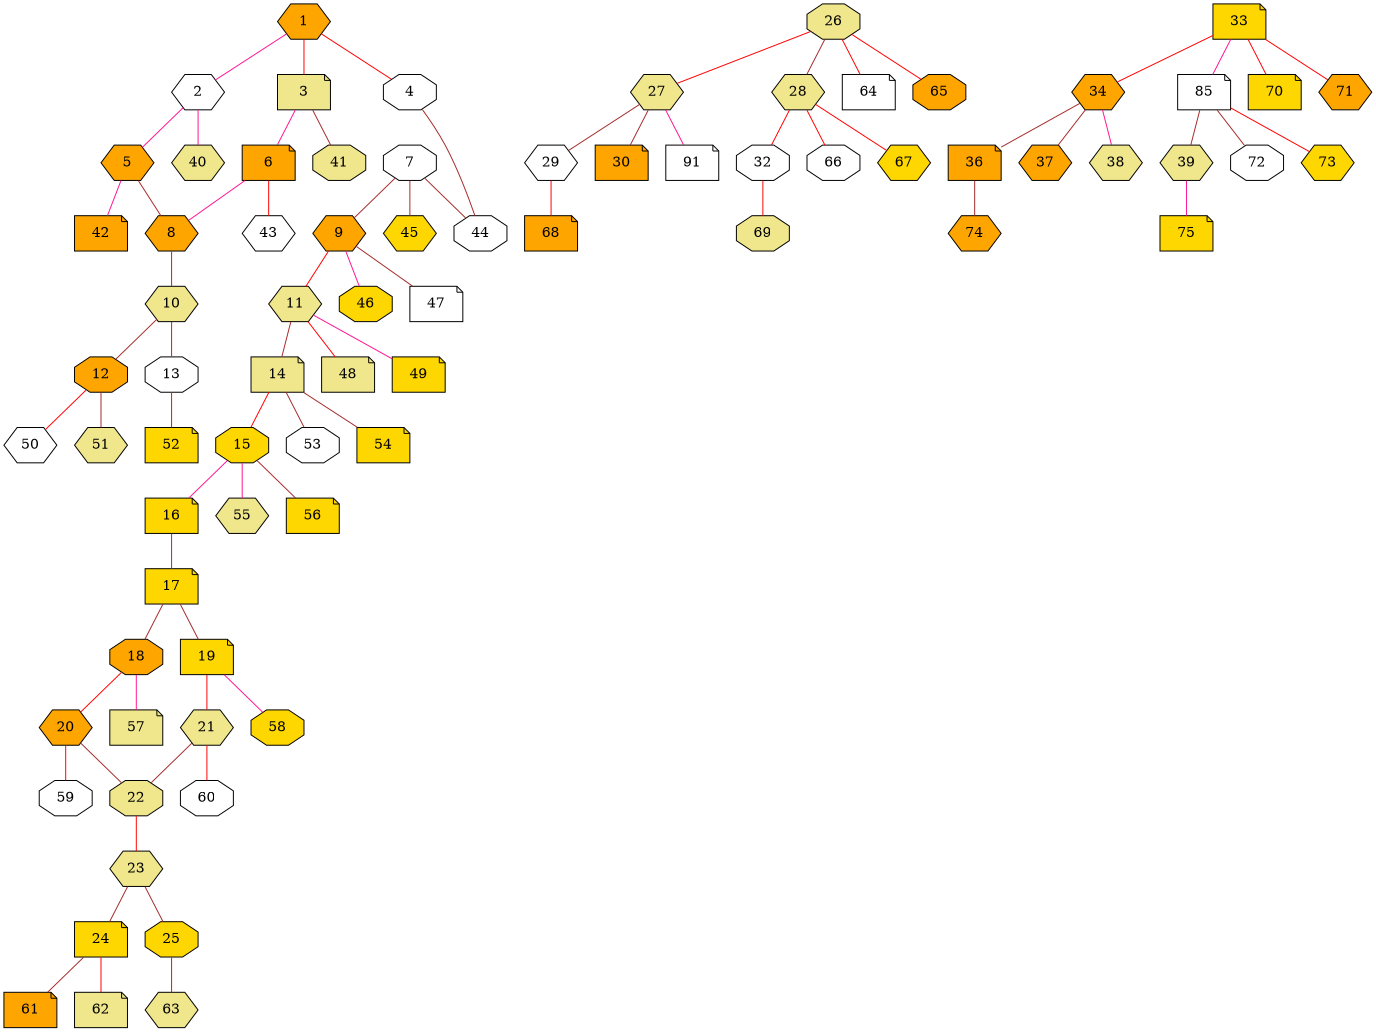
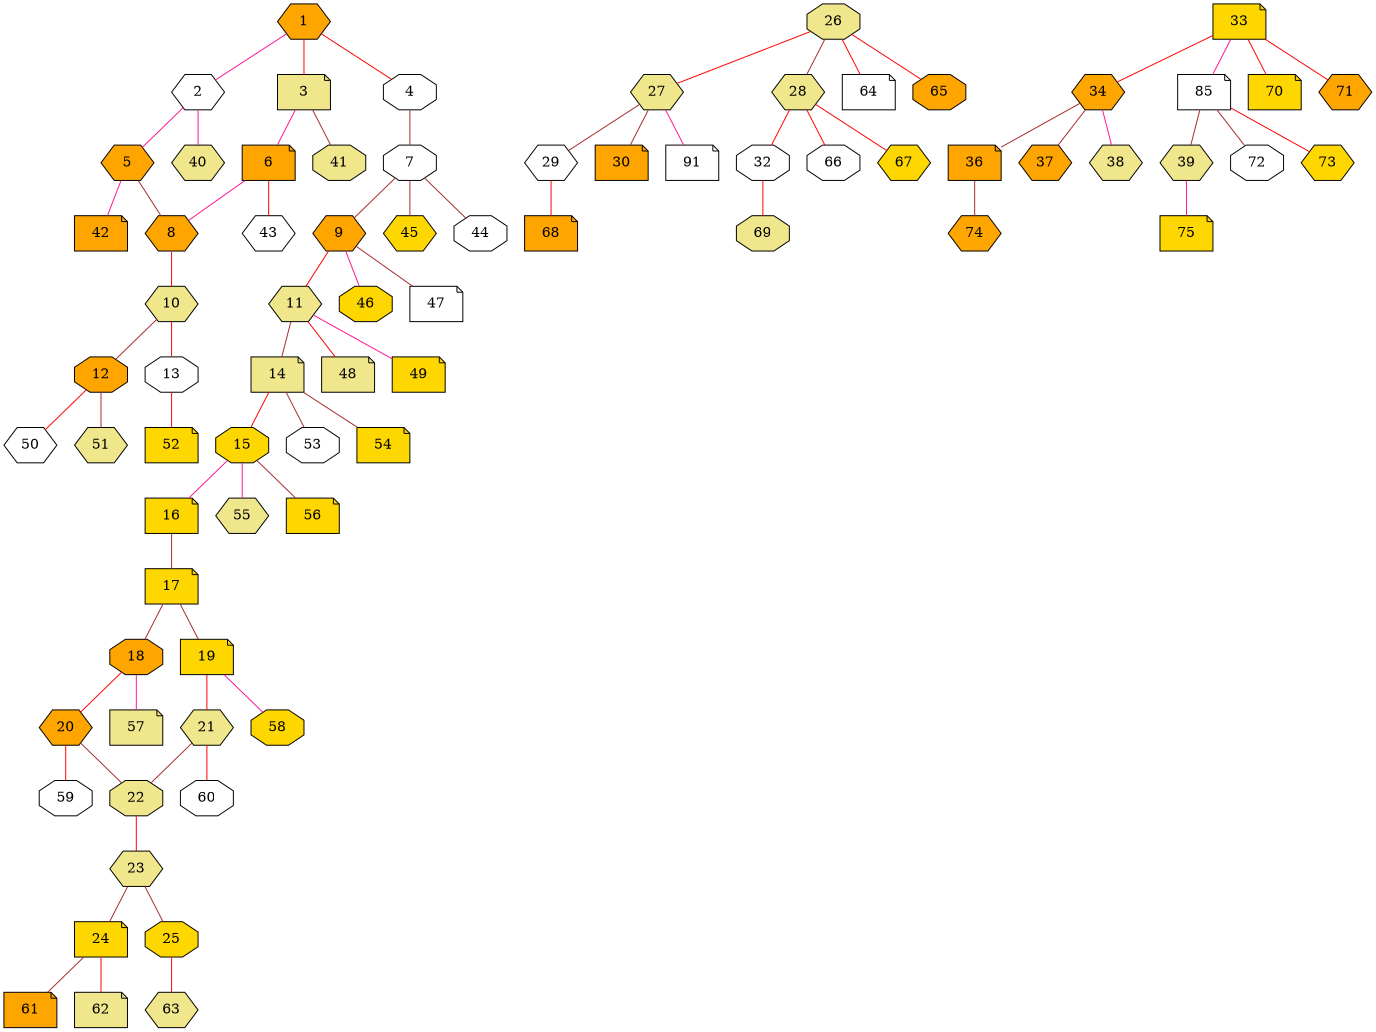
edge "4" -- "44": now "4" -- "7"
